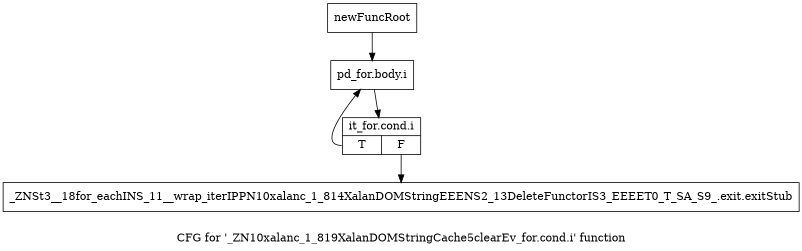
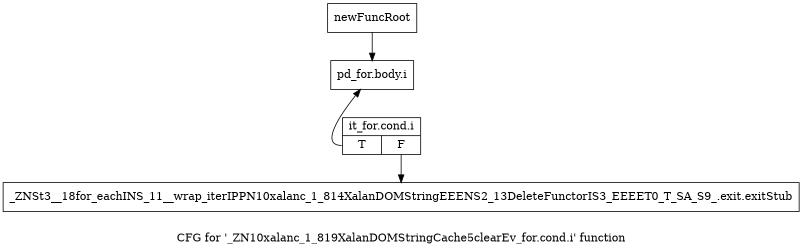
edge "pd_for.body.i" -> "it_for.cond.i": removed
